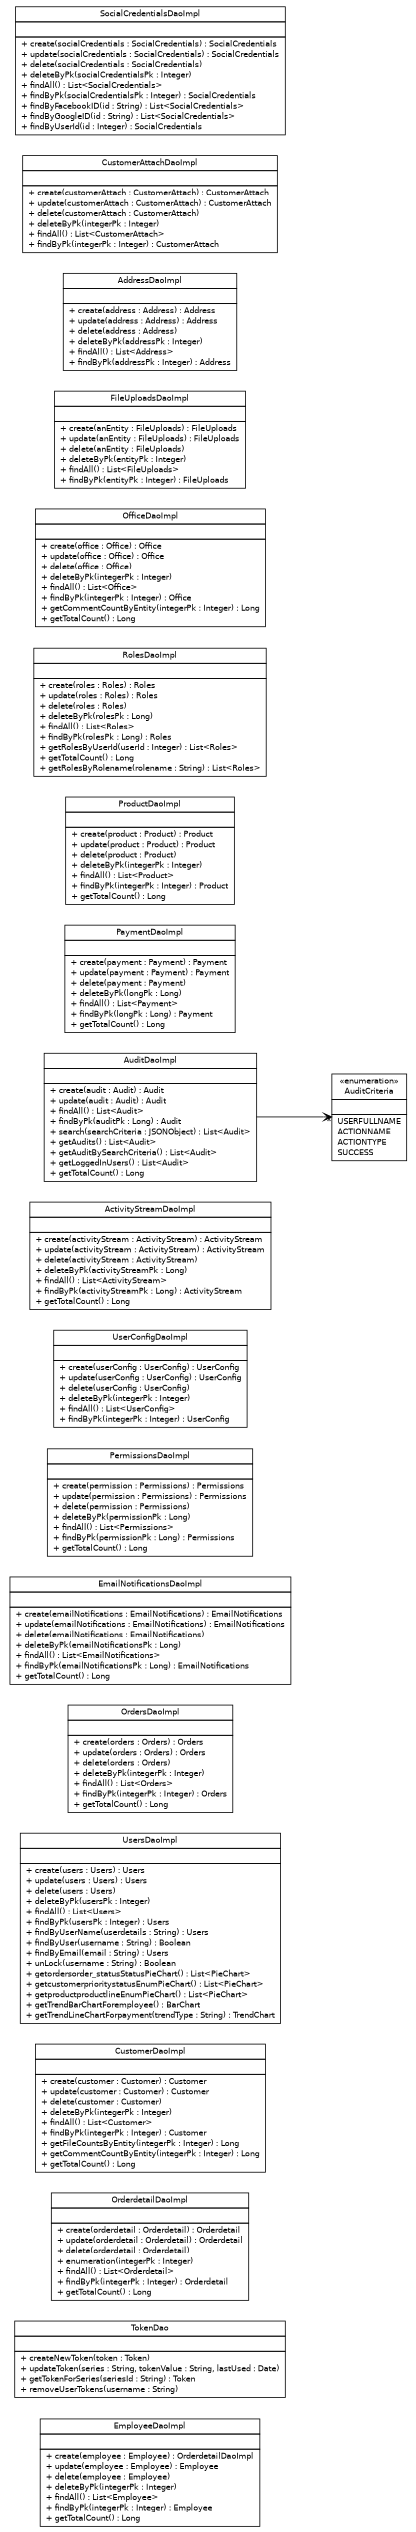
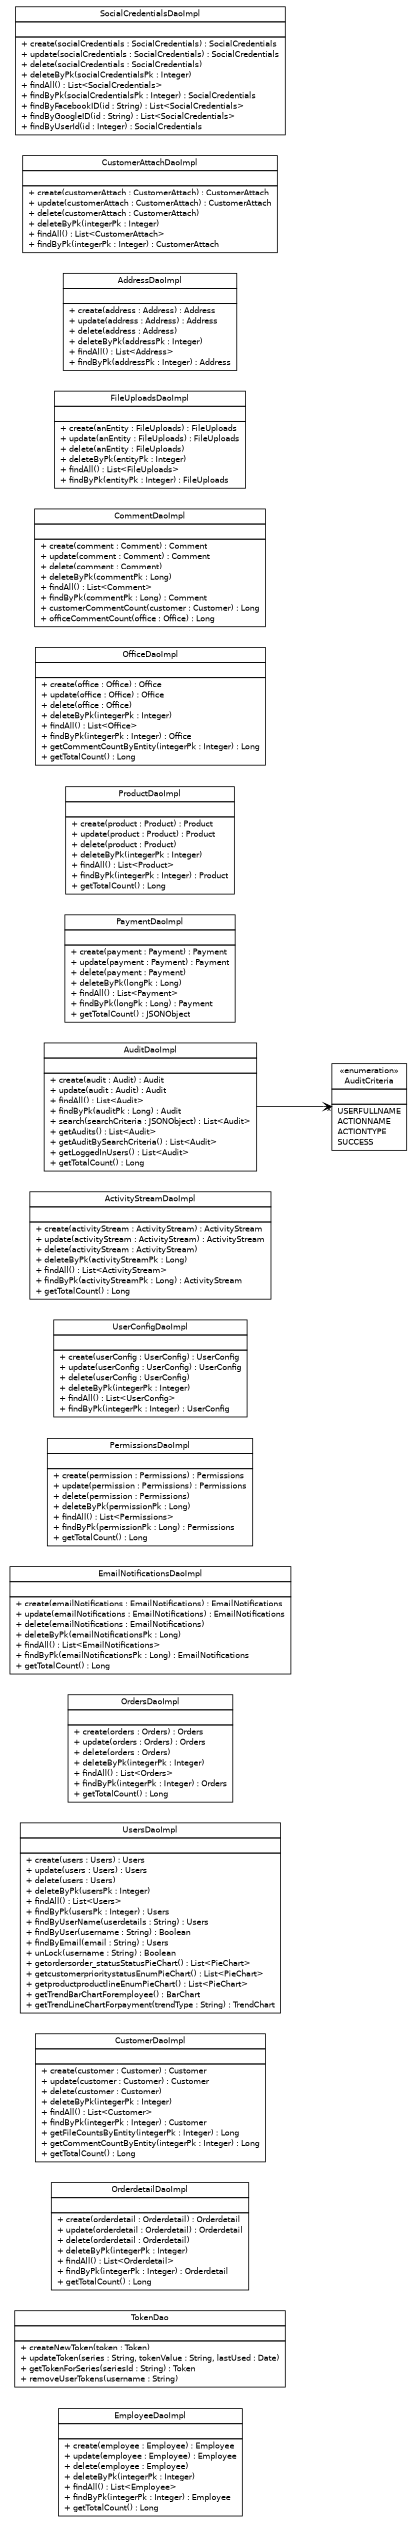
node "CommentDaoImpl": added
node "RolesDaoImpl": removed
node "PaymentDaoImpl": text "+ getTotalCount() : Long" -> "+ getTotalCount() : JSONObject"
node "OrderdetailDaoImpl": text "+ enumeration(integerPk : Integer)" -> "+ deleteByPk(integerPk : Integer)"
node "EmployeeDaoImpl": text "+ create(employee : Employee) : OrderdetailDaoImpl" -> "+ create(employee : Employee) : Employee"
